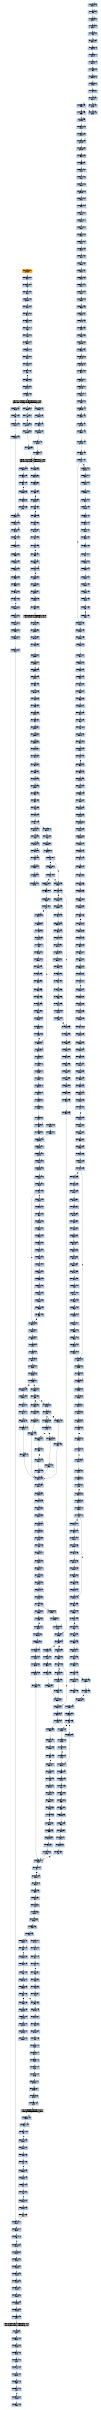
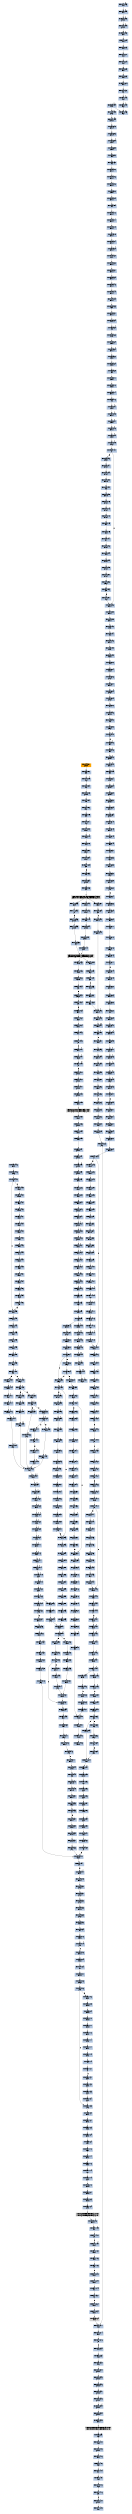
node "0x005919b5 pushl": removed
node "0x00591bc3 xorl": added
node "0x00591114 subl": added
